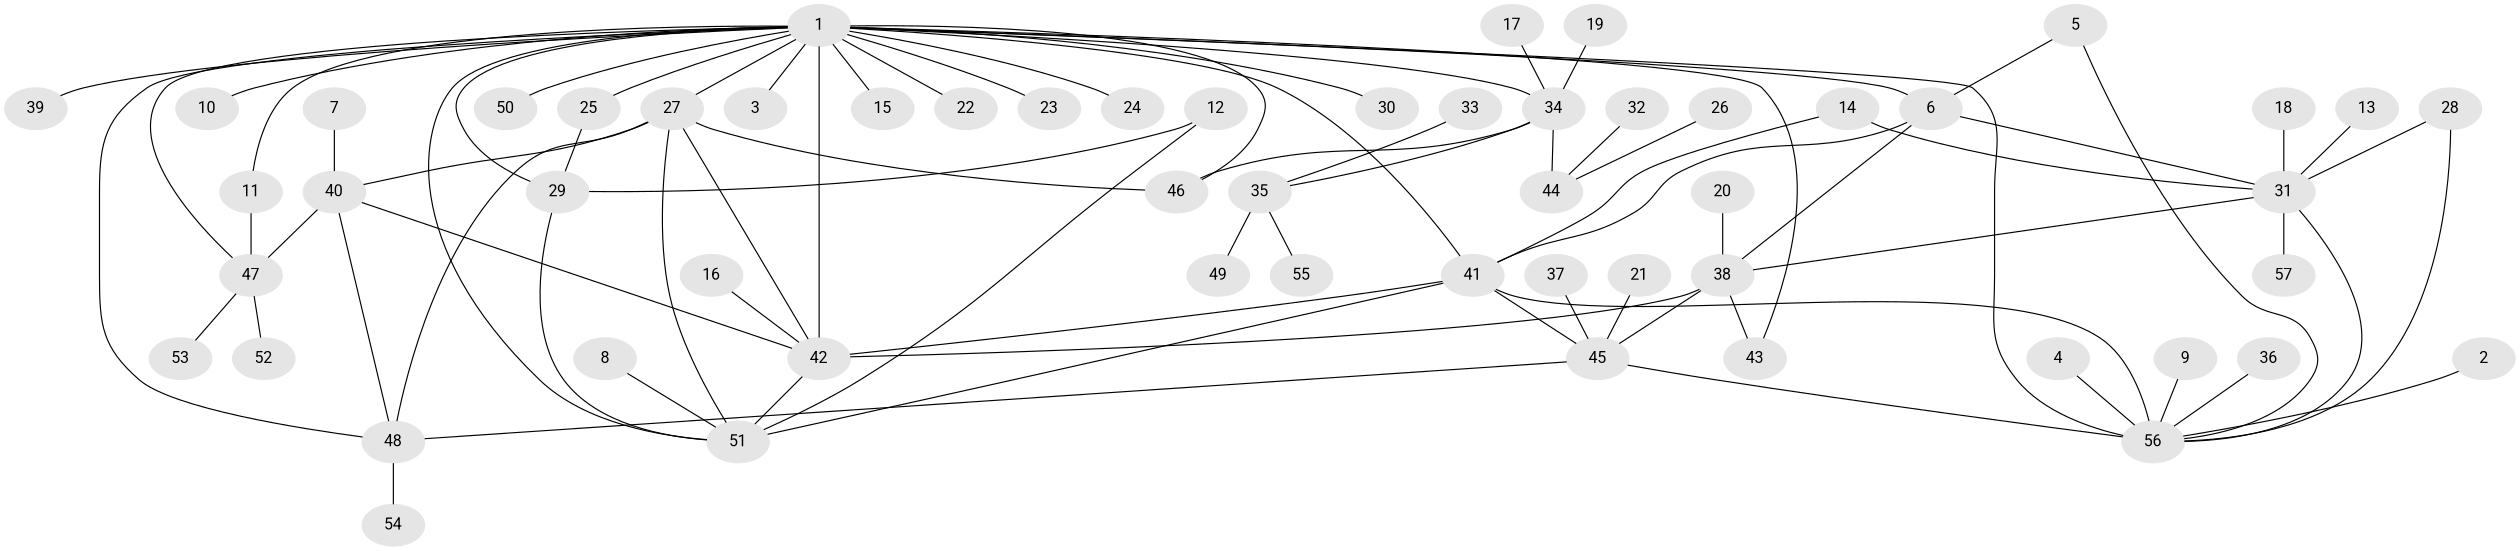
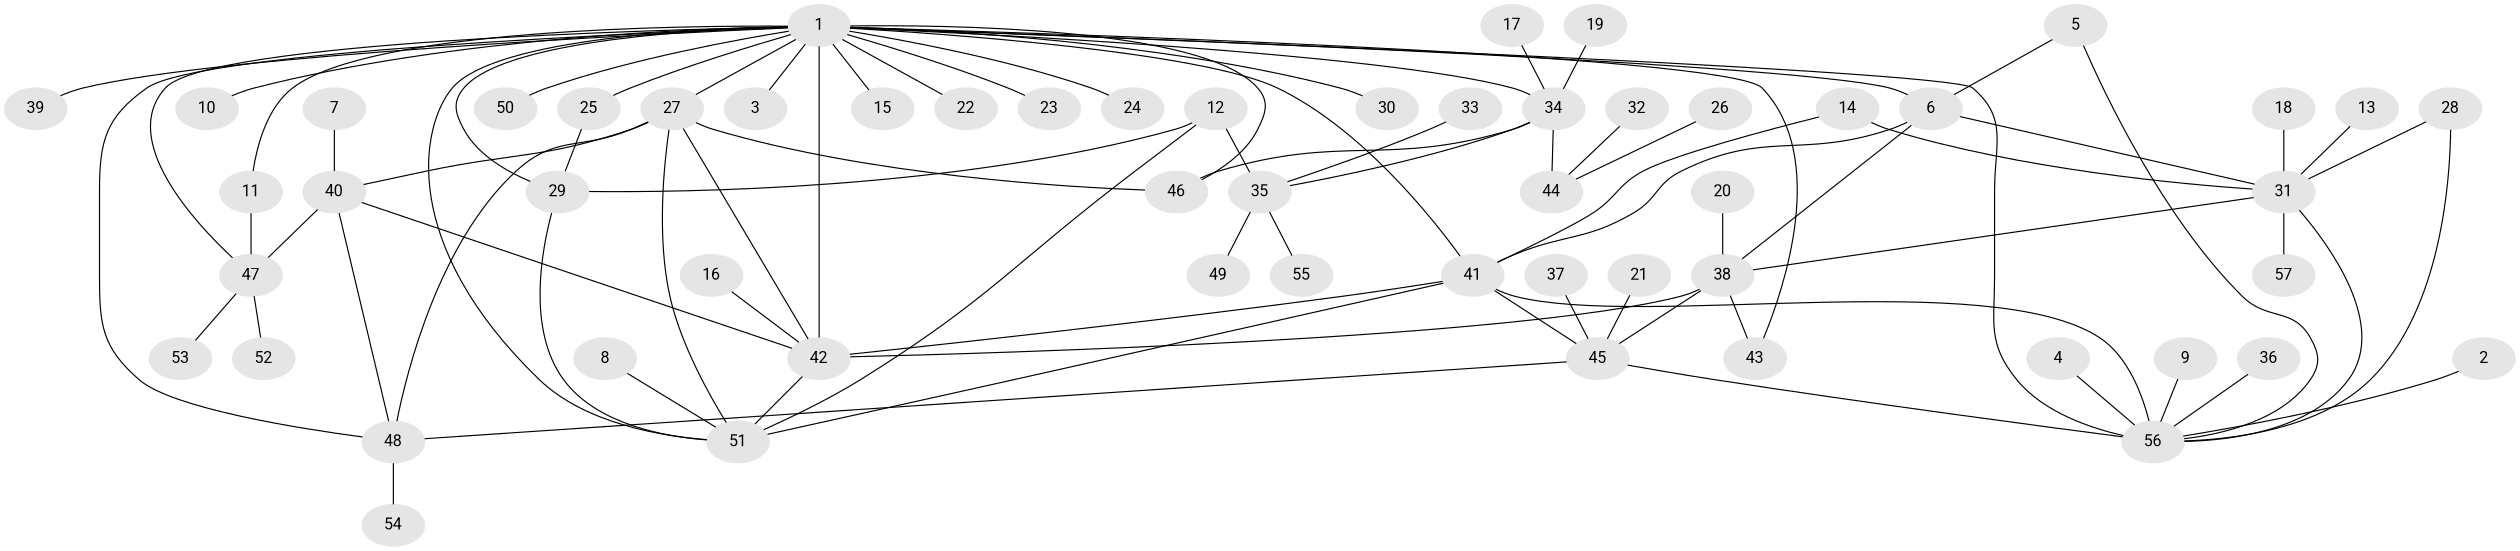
edge "12" -- "35": added
